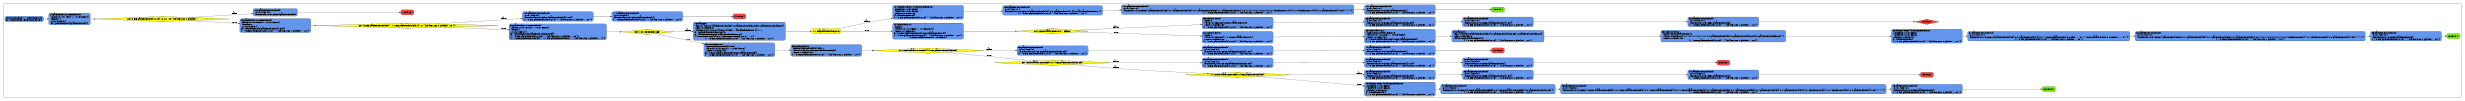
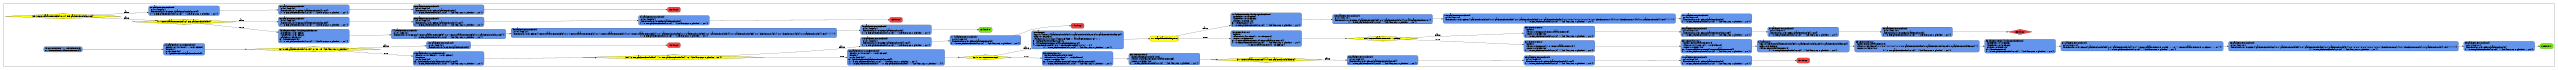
node "140:fwd(1)": removed
edge "37:(vector_data_reset__35[4:7] == packet_chunks[53:56])" -> "39:(vector_data_reset__35[10:11] == packet_chunks[82:83])": removed, label "True"
